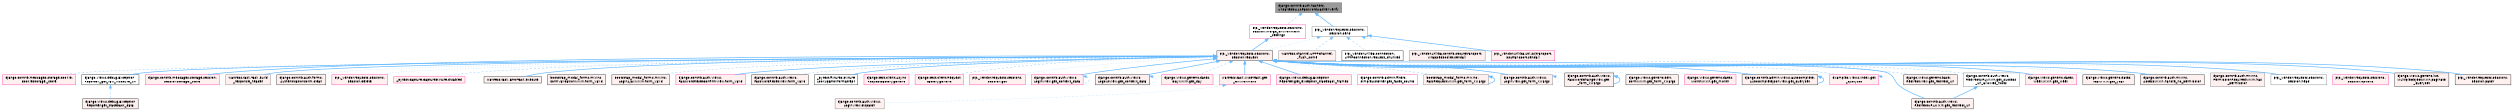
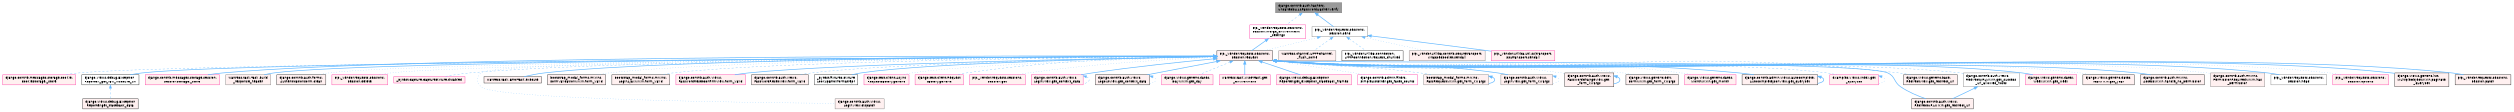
edge "django.contrib.auth.views. LoginView.dispatch" -> "waitress.task.WSGITask.get _environment": now "django.contrib.auth.views. LoginView.dispatch" -> "pip._vendor.requests.sessions. Session.request"
